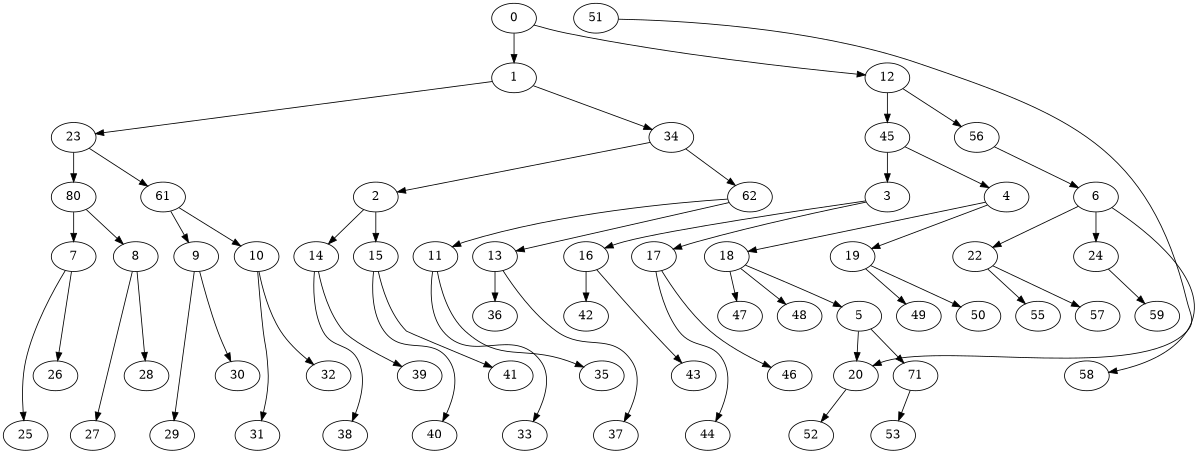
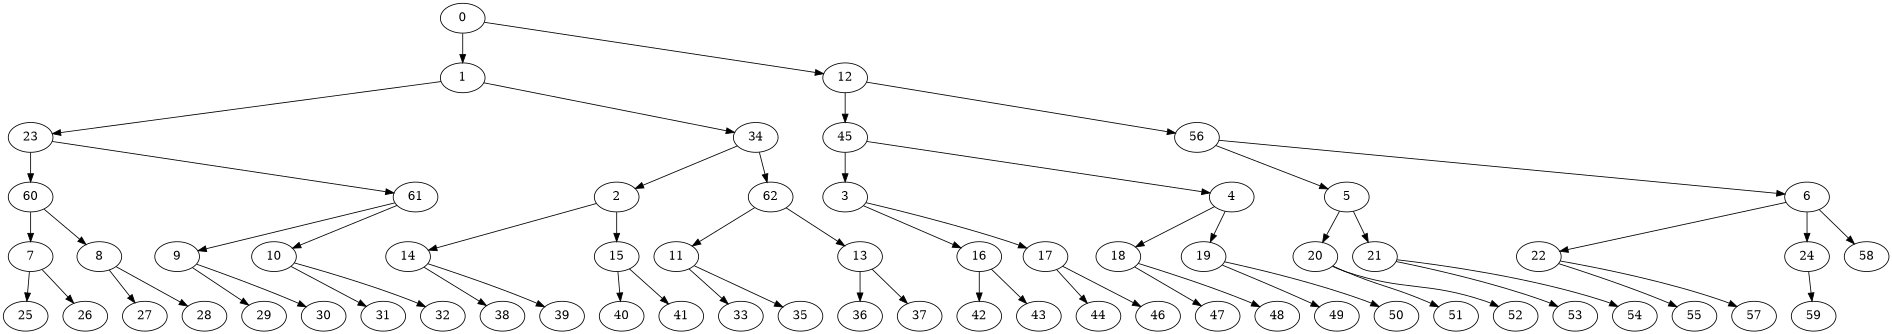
edge "51" -> "20": reversed
node "80": label "80" -> "60"
edge "18" -> "5": now "56" -> "5"
node "54": added
node "71": label "71" -> "21"
